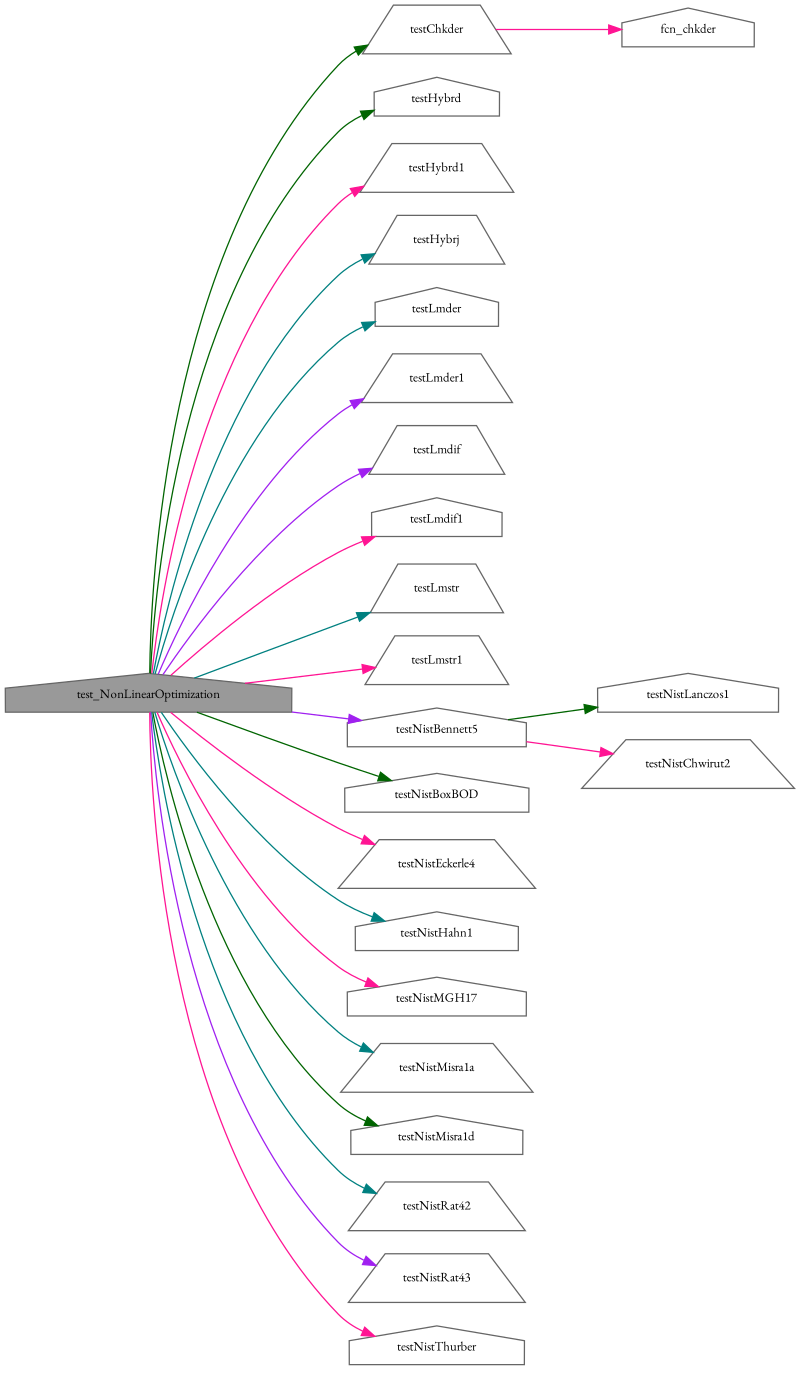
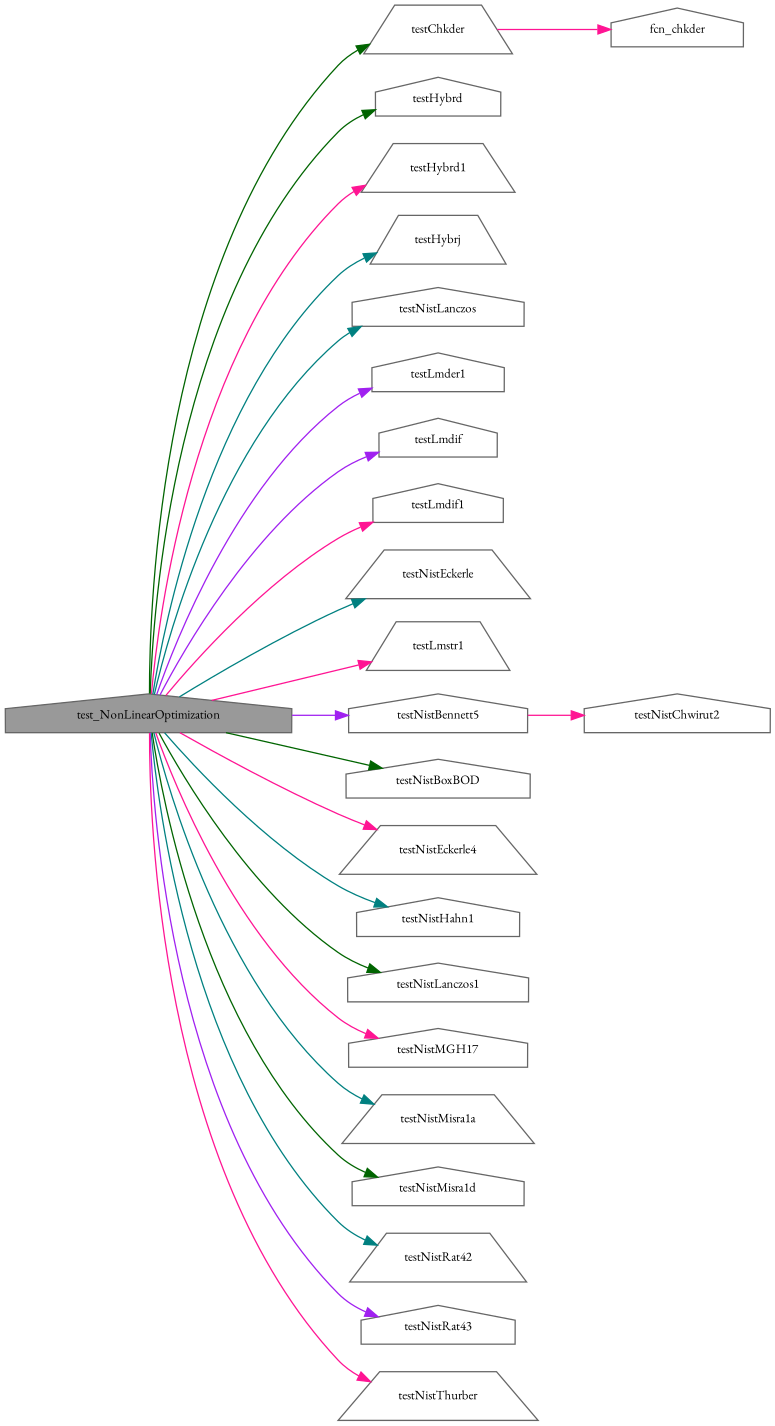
node "testLmder": label "testLmder" -> "testNistLanczos"
node "testLmder1": shape trapezium -> house
node "testLmdif": shape trapezium -> house
node "testLmstr": label "testLmstr" -> "testNistEckerle"
edge "testNistBennett5" -> "testNistLanczos1": now "test_NonLinearOptimization" -> "testNistLanczos1"
node "testNistChwirut2": shape trapezium -> house
node "testNistRat43": shape trapezium -> house
node "testNistThurber": shape house -> trapezium
